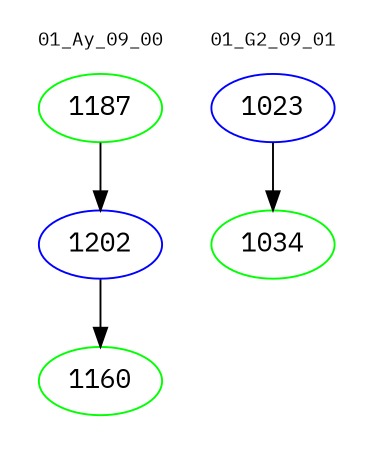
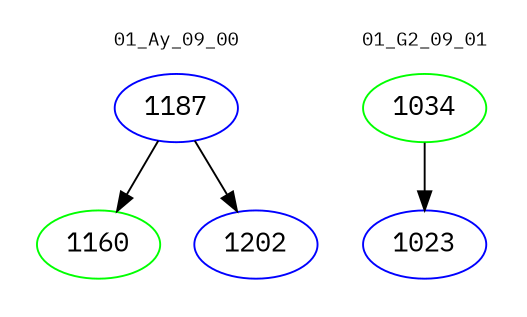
node "1187": color green -> blue
edge "1023" -> "1034": reversed
edge "1202" -> "1160": now "1187" -> "1160"
